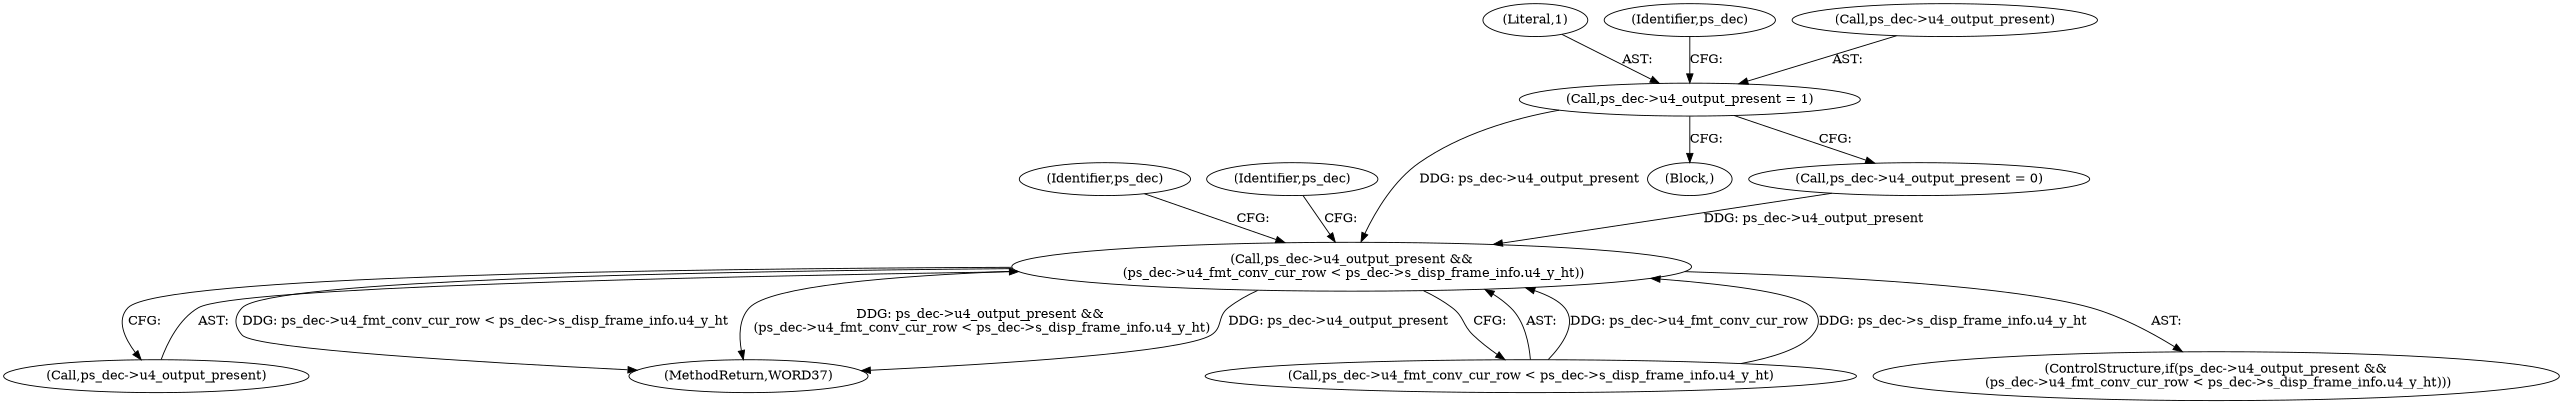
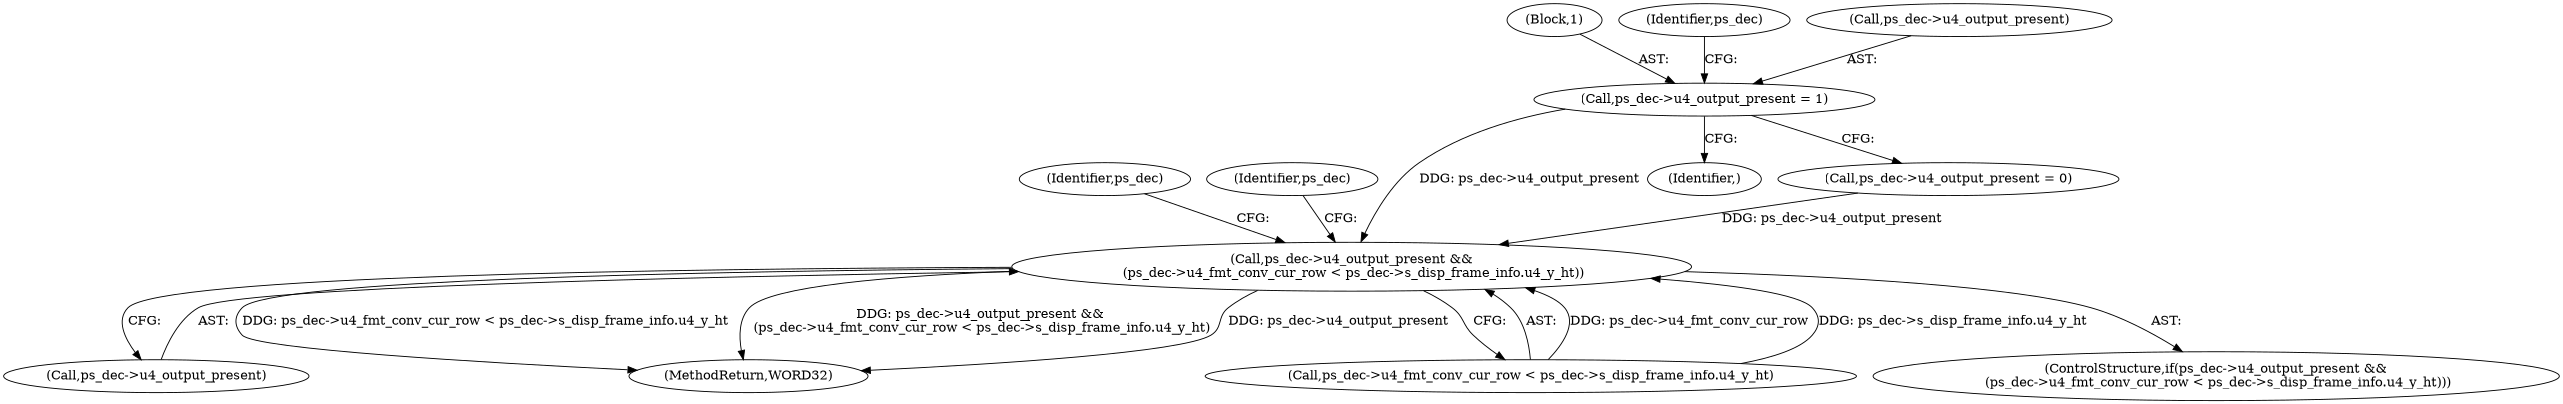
node "(Literal,1)": label "(Literal,1)" -> "(Block,1)"
node "(Block,)": label "(Block,)" -> "(Identifier,)"
node "(MethodReturn,WORD37)": label "(MethodReturn,WORD37)" -> "(MethodReturn,WORD32)"
